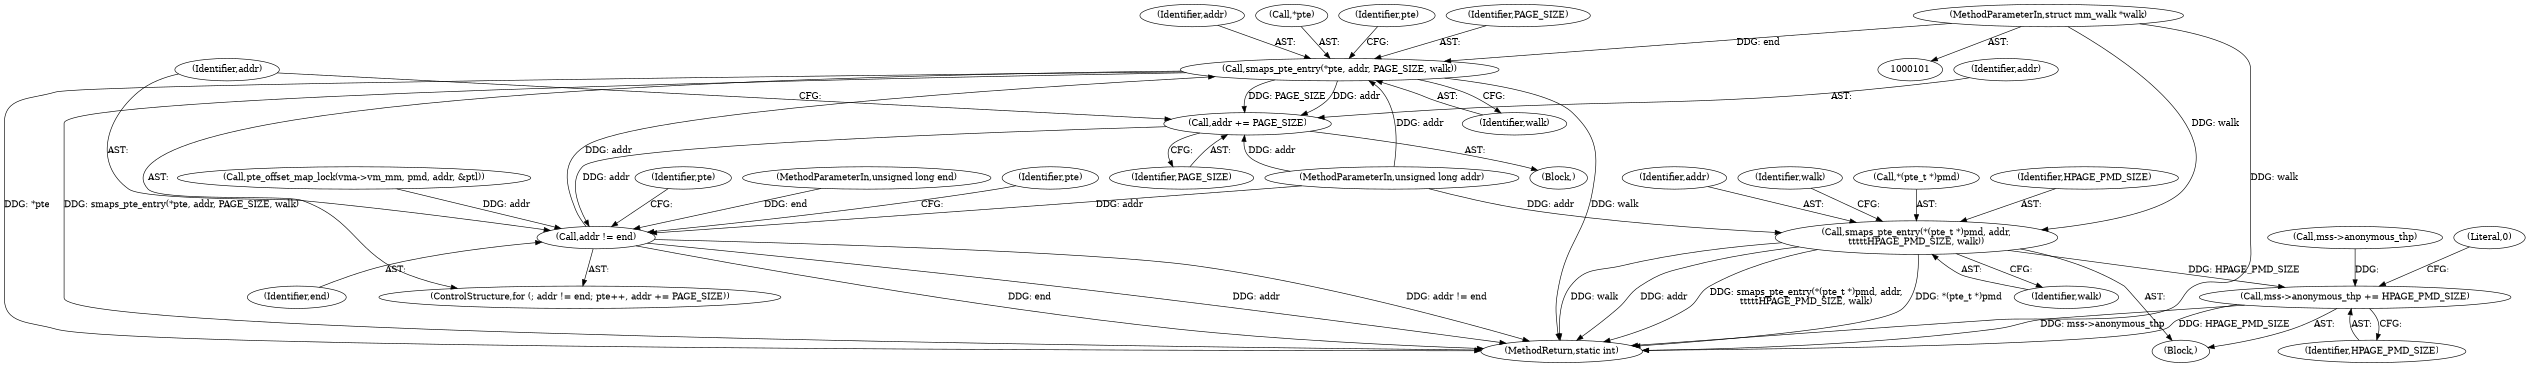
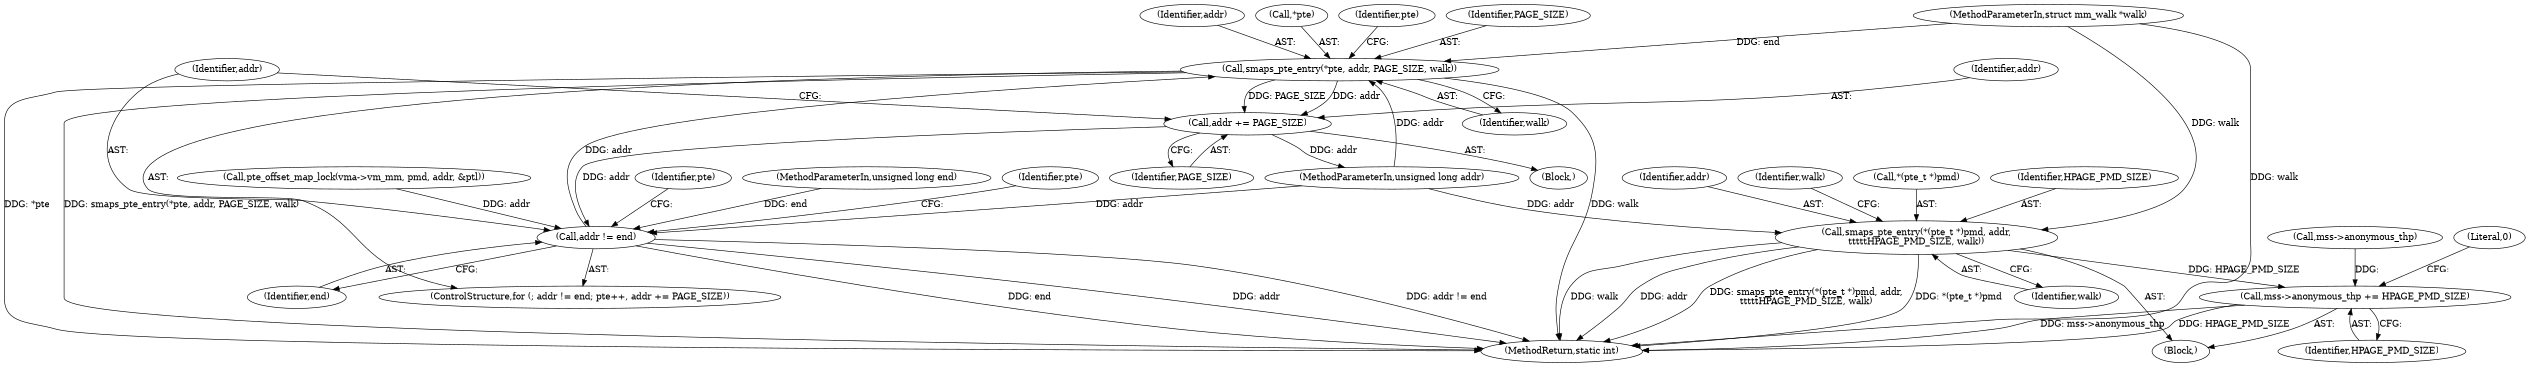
node "1000101": removed
edge "(MethodParameterIn,unsigned long addr)" -> "(Call,addr += PAGE_SIZE)": reversed
edge "(Call,addr != end)" -> "(Identifier,end)": added, label "CFG:"
